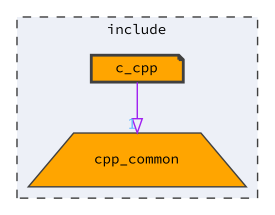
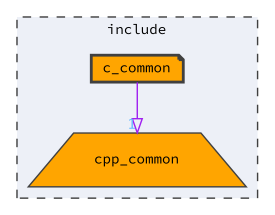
node "c_cpp": label "c_cpp" -> "c_common"
